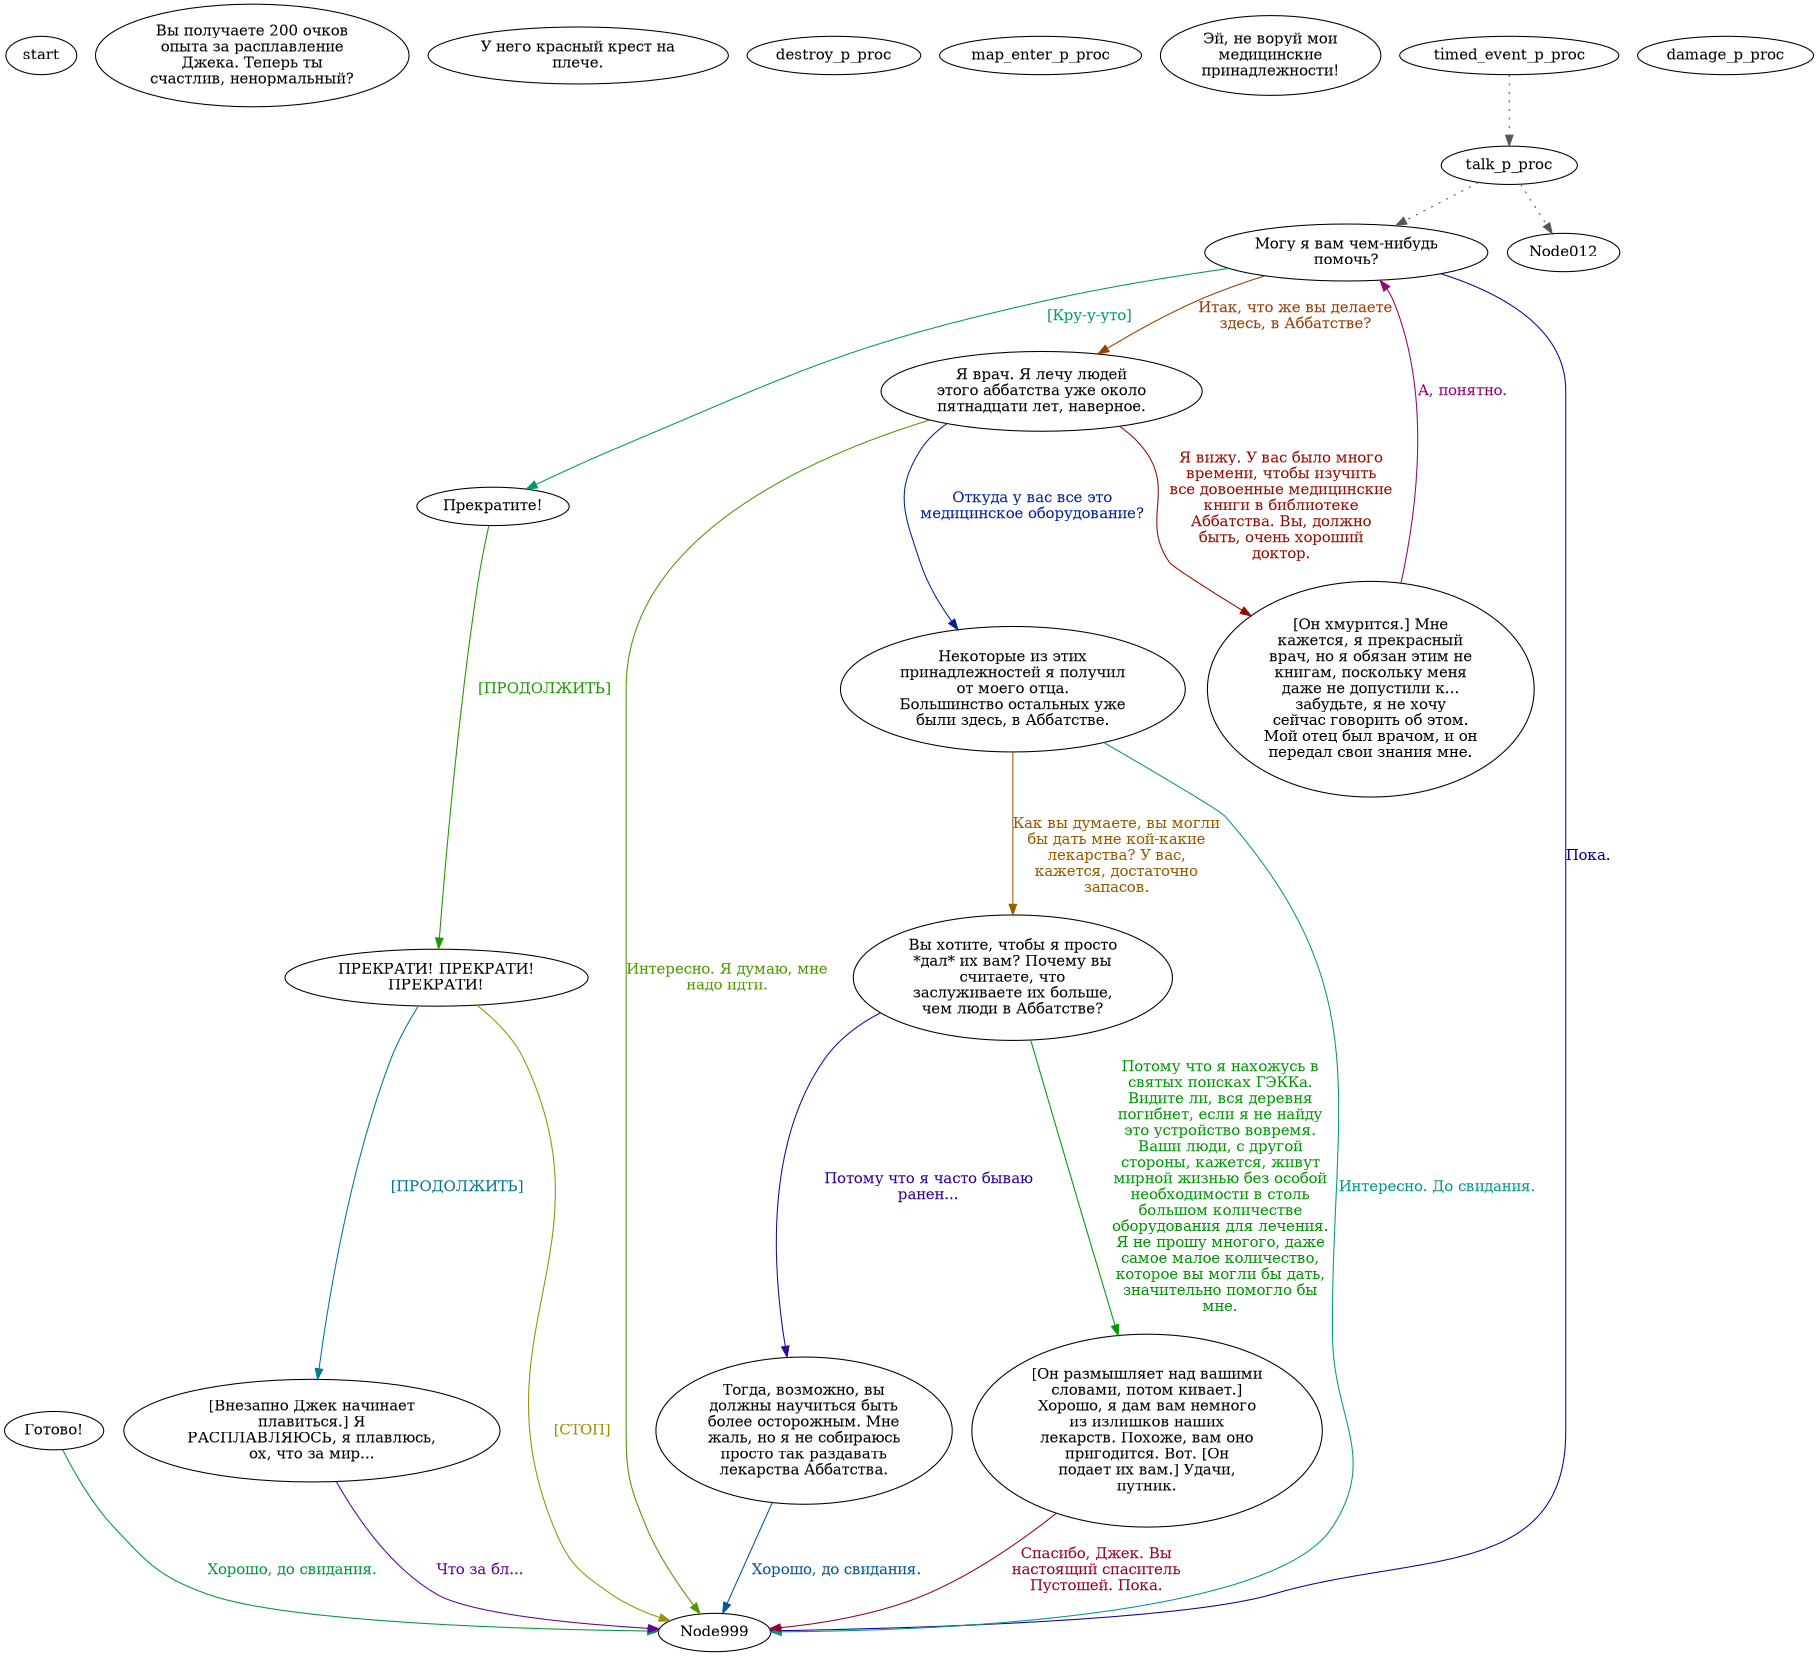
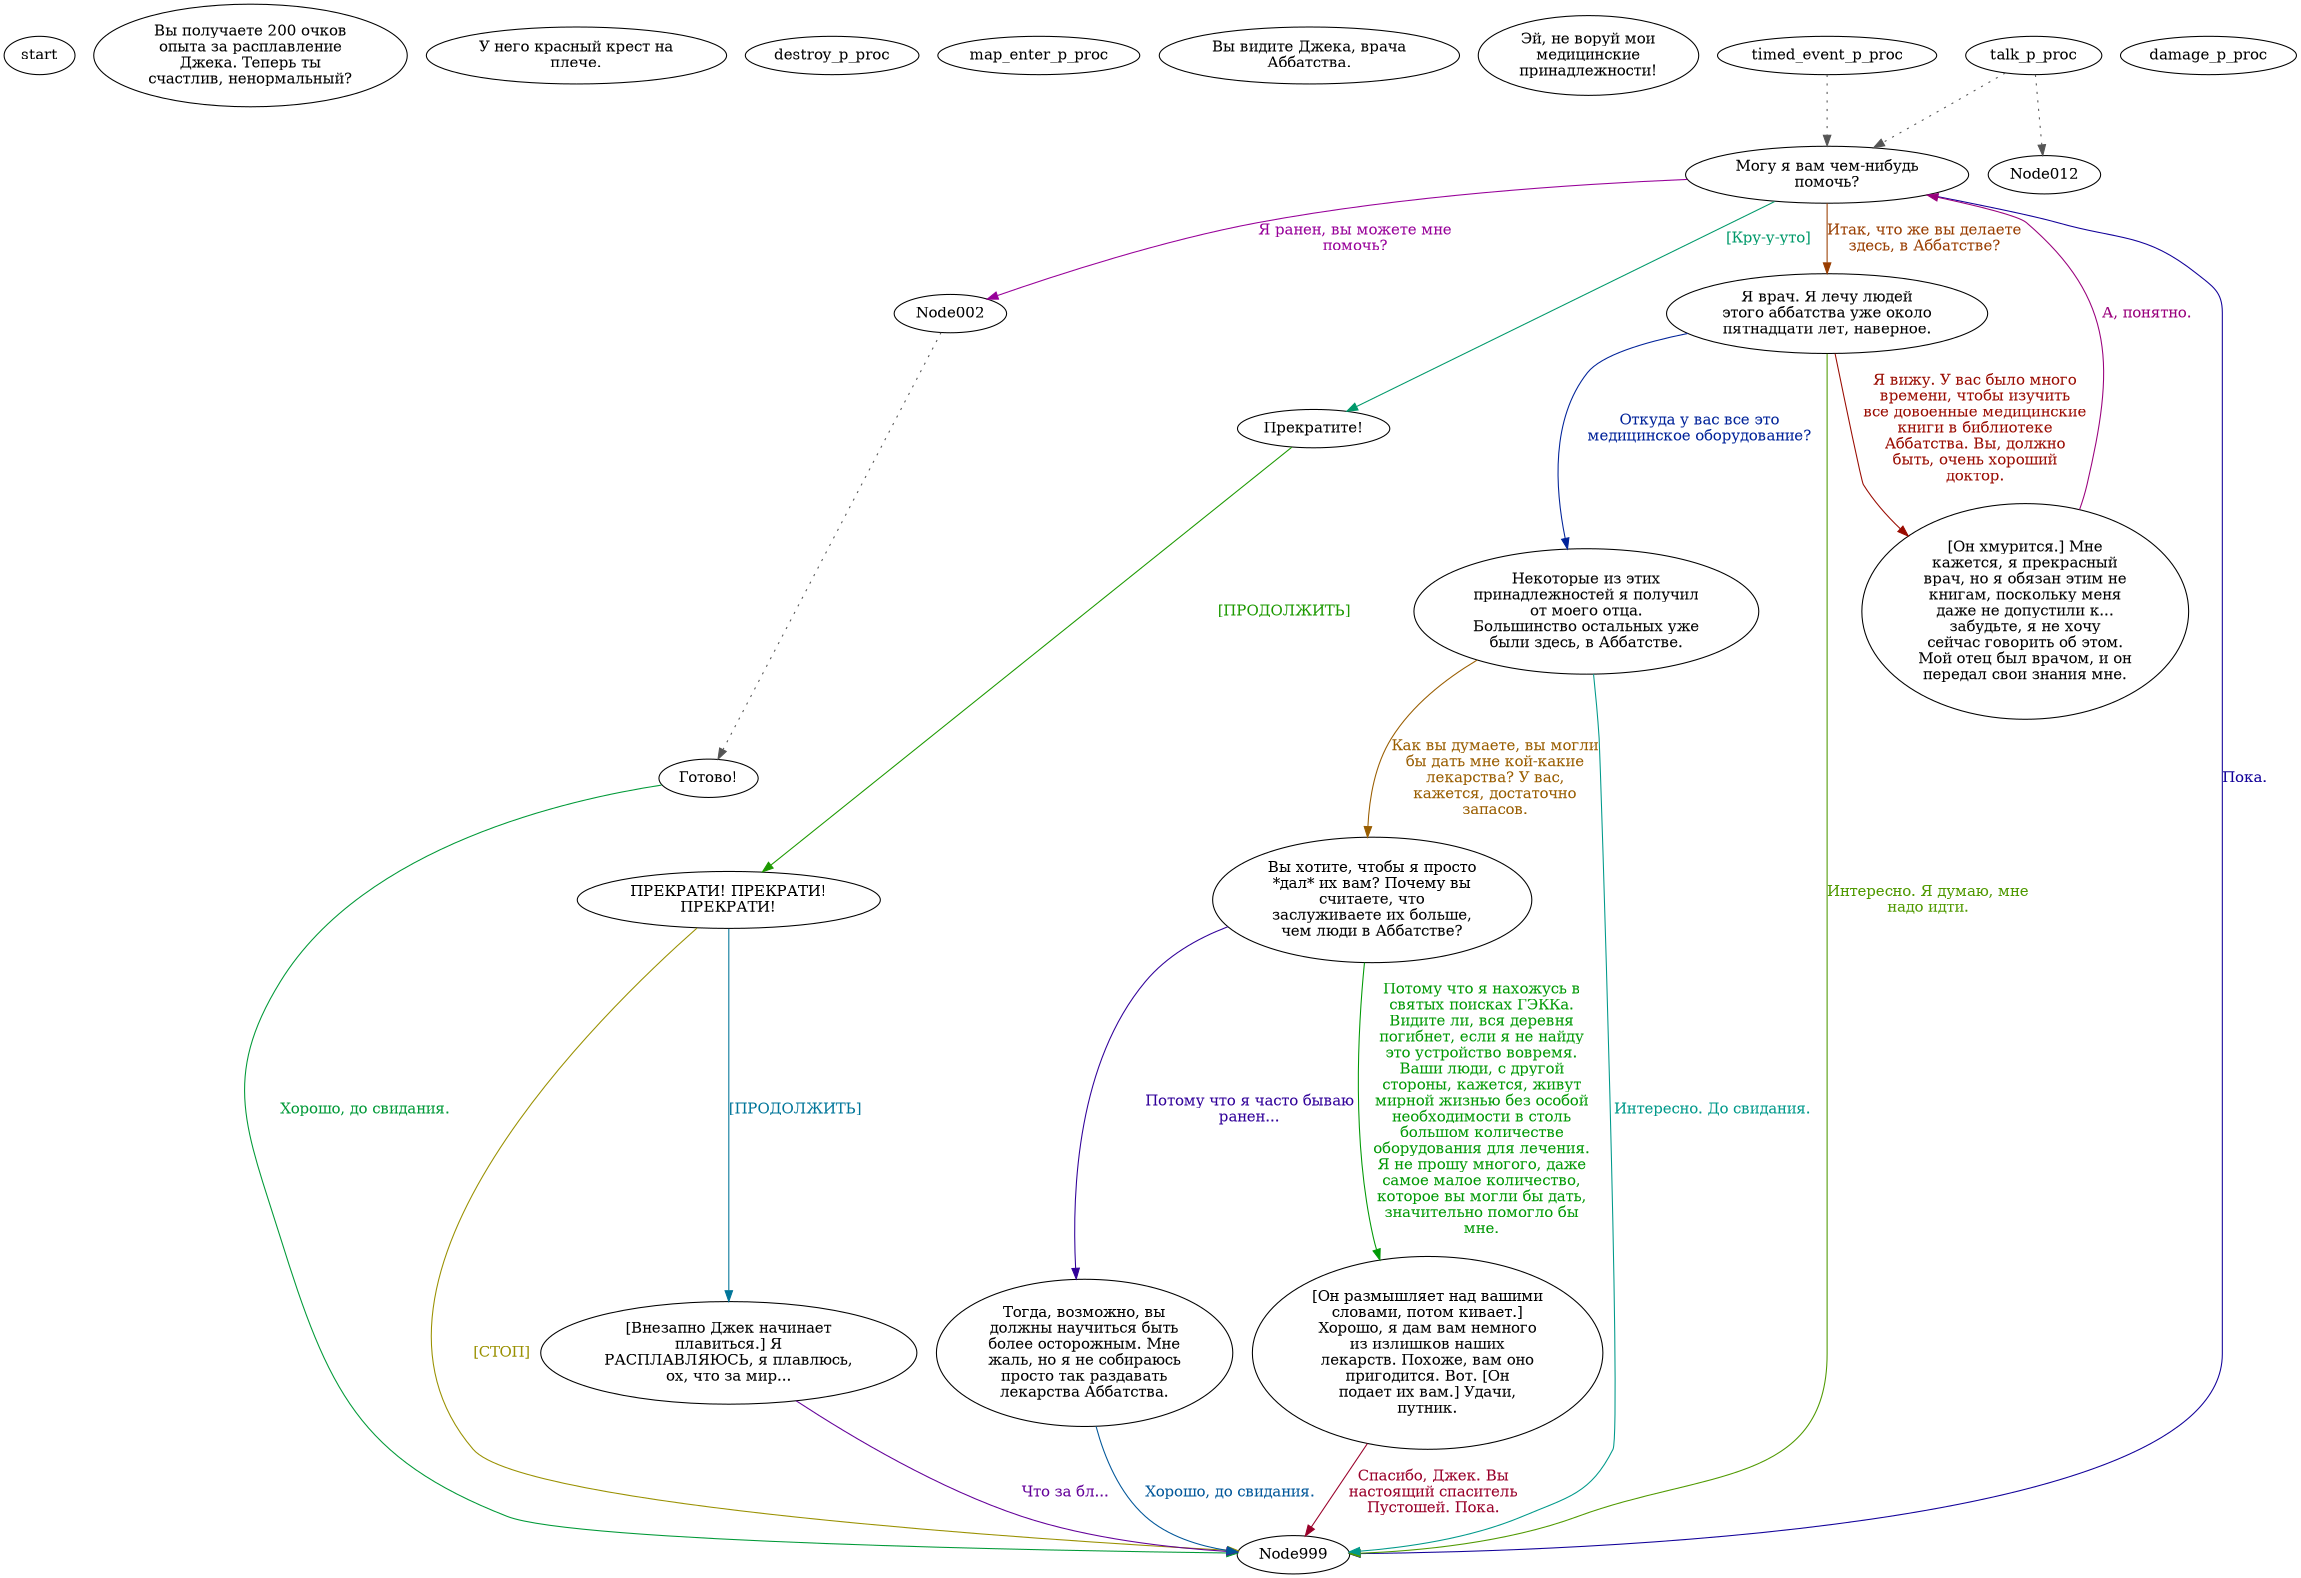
node "Вы видите Джека, врача Аббатства.": added
edge "timed_event_p_proc" -> "talk_p_proc": now "timed_event_p_proc" -> "Могу я вам чем-нибудь помочь?"
node "Node002": added
